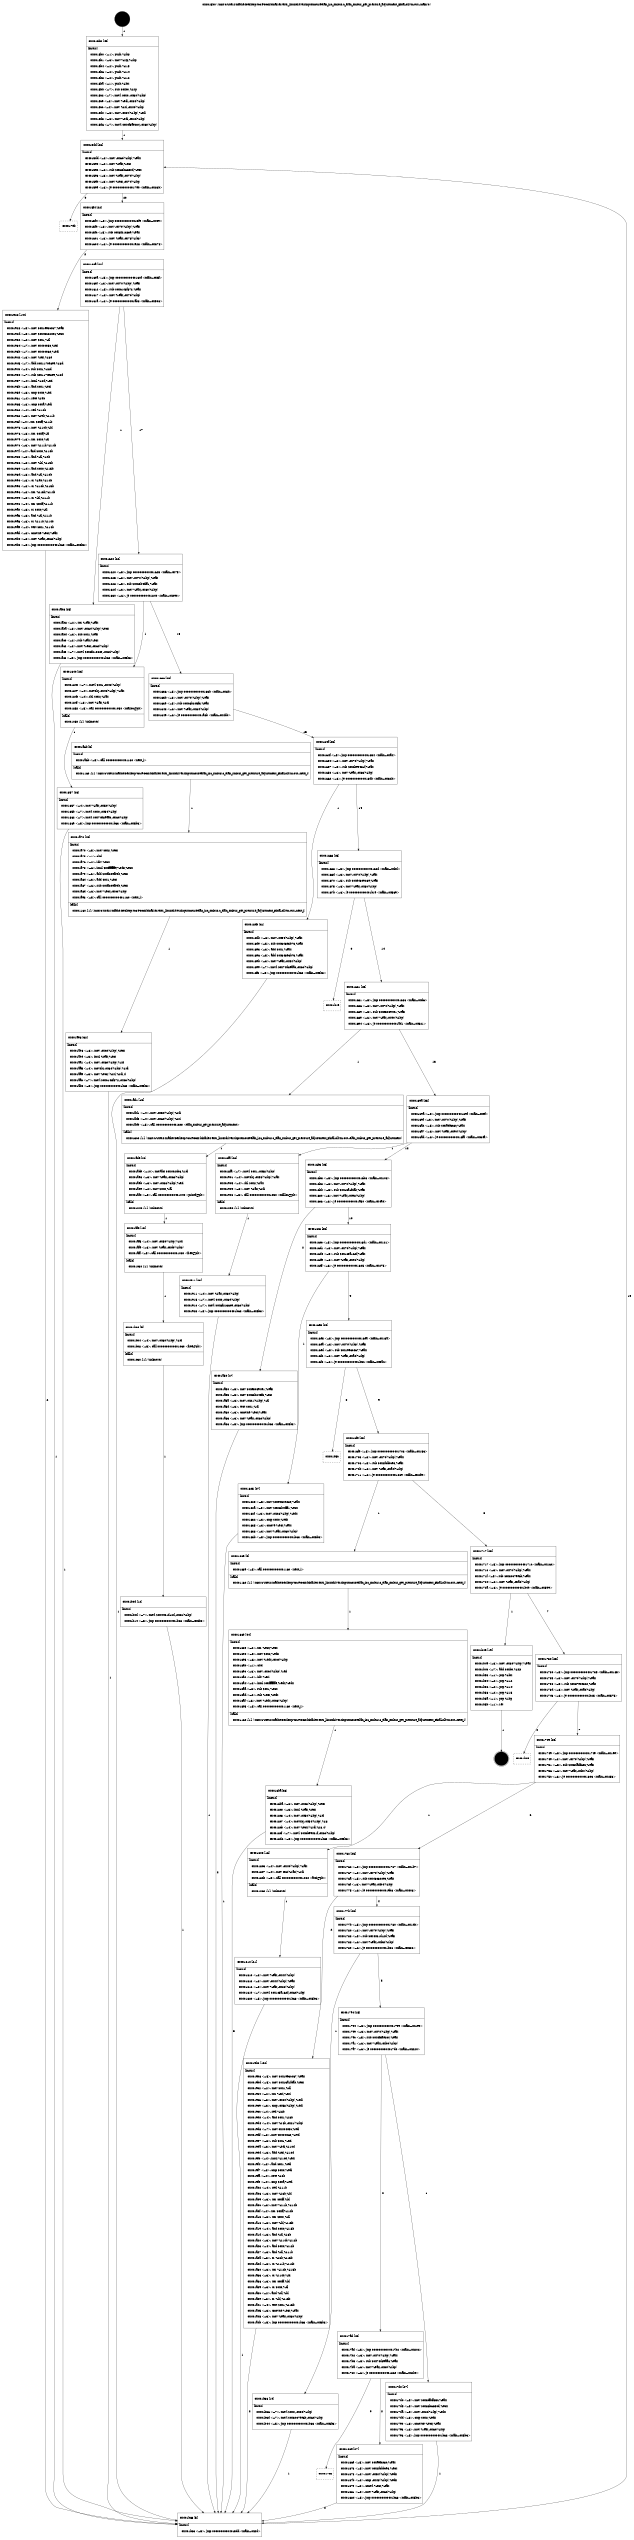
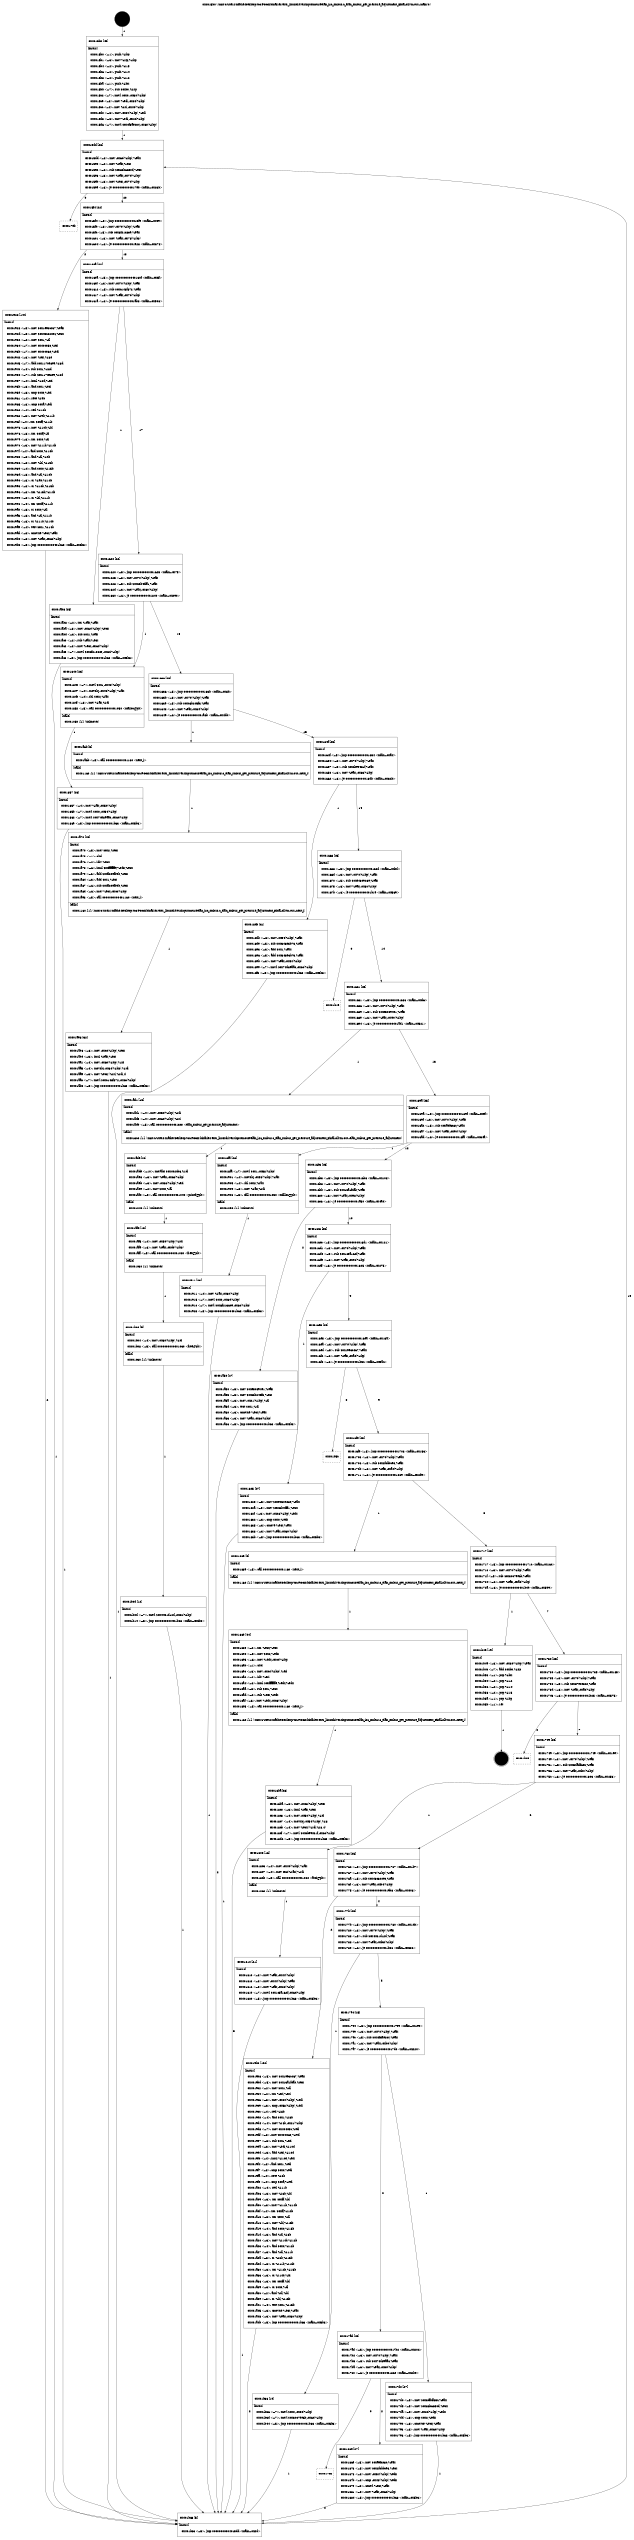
edge "0x4015f4 [22]" -> "0x40160a [22]": added, label "18"
edge "0x401636 [25]" -> "0x401a6b [5]": added, label "1"
